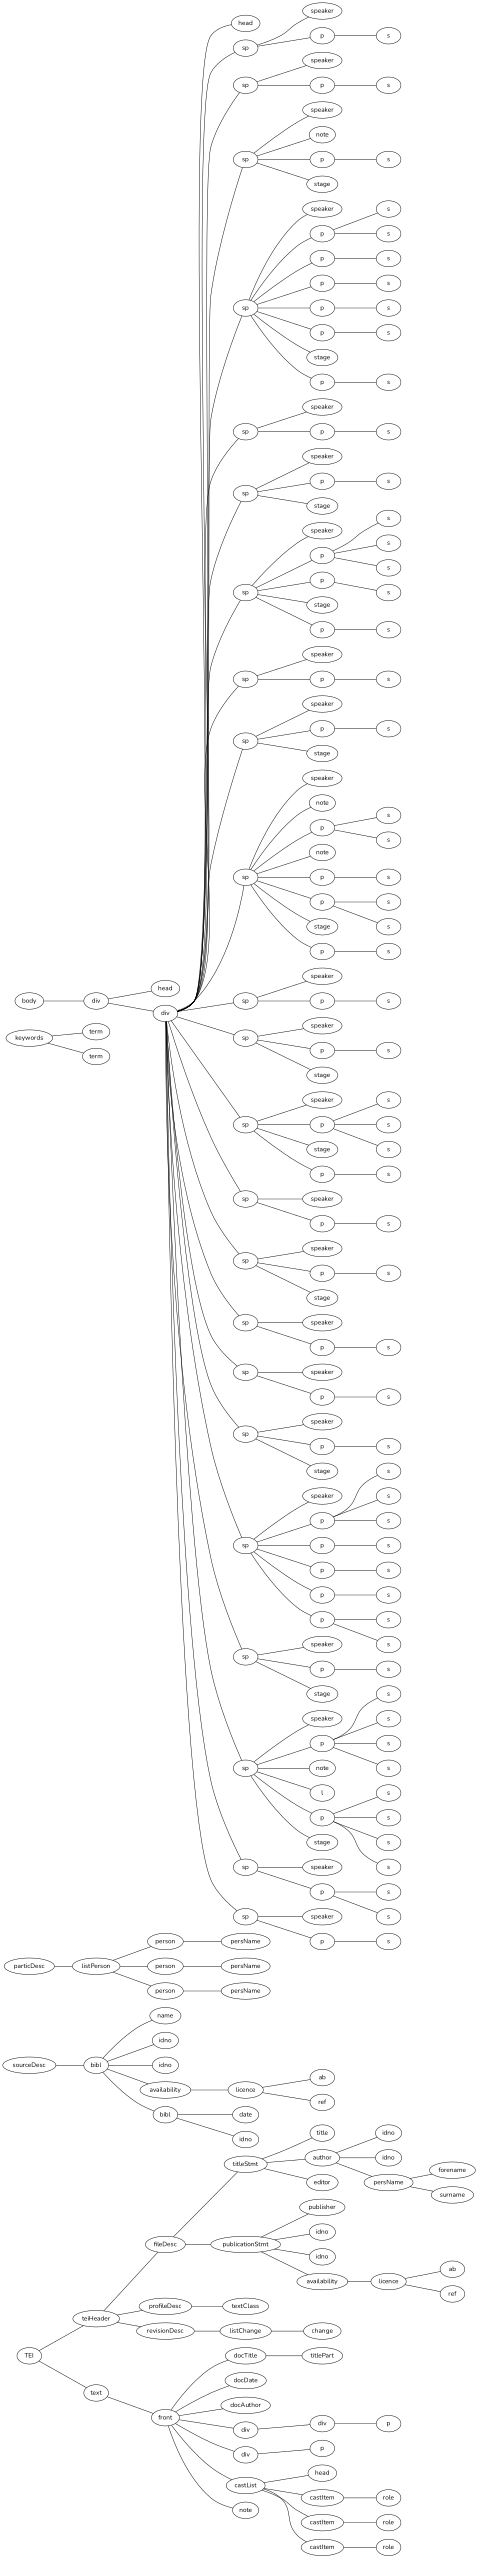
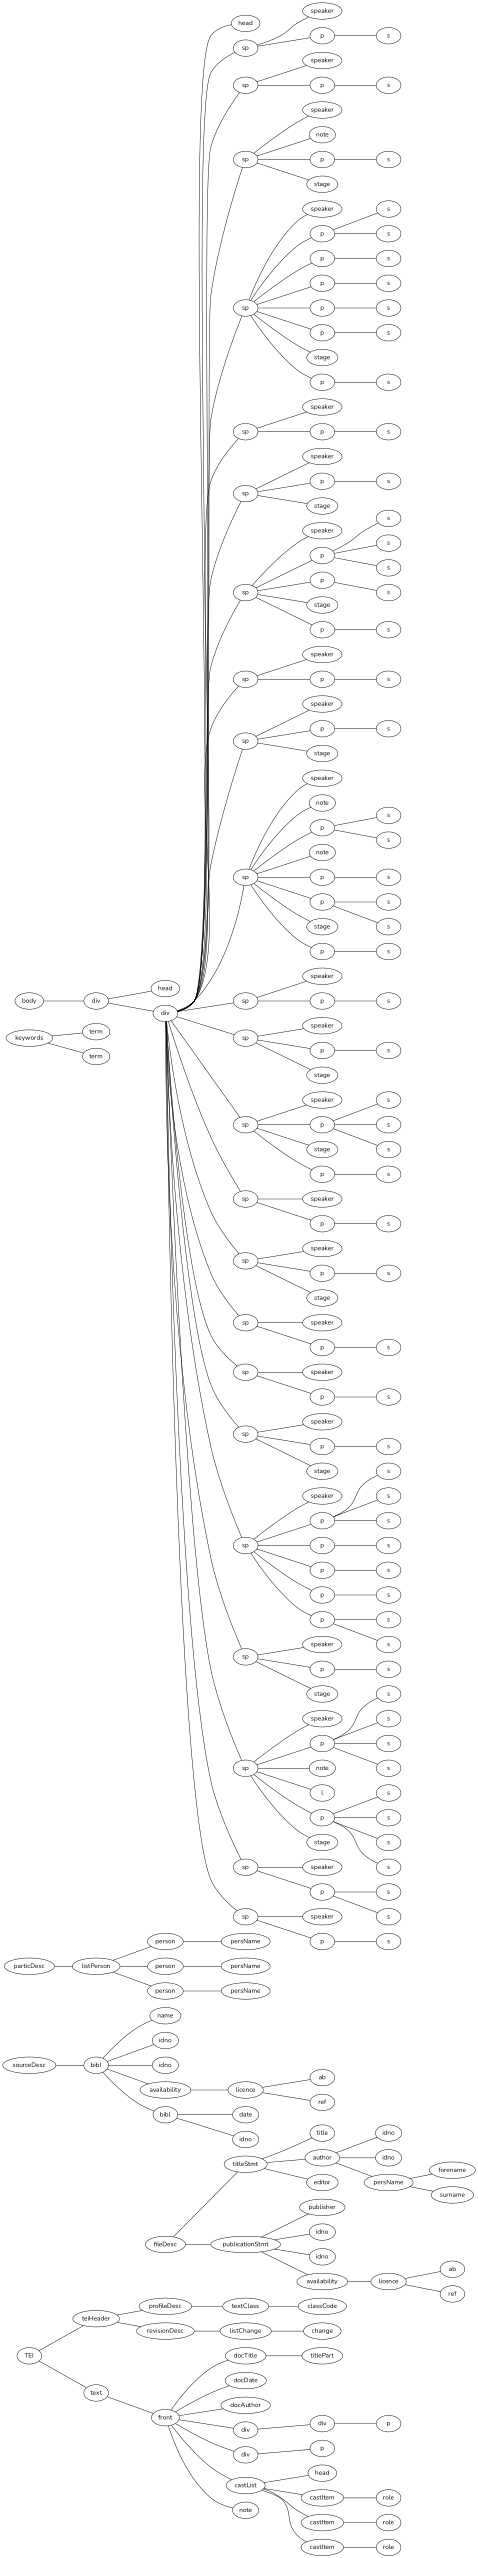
edge "fileDesc" -- "teiHeader": removed
node "classCode": added
